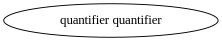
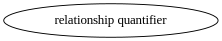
node "quantifier quantifier": label "quantifier quantifier" -> "relationship quantifier"
